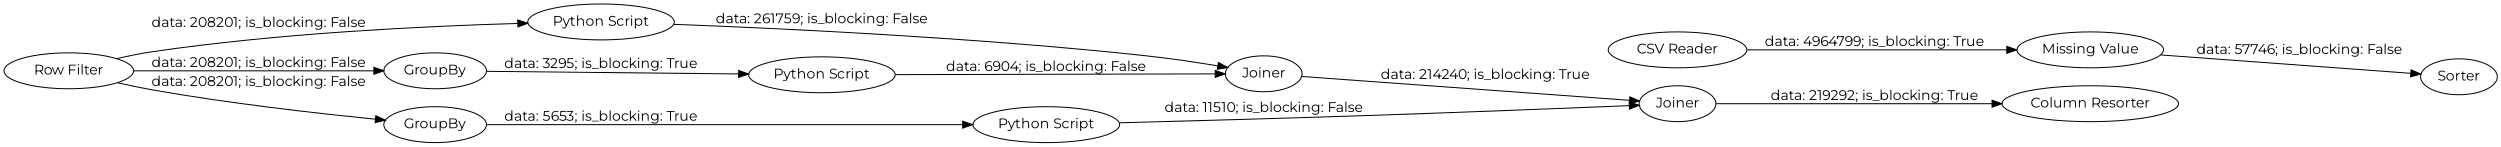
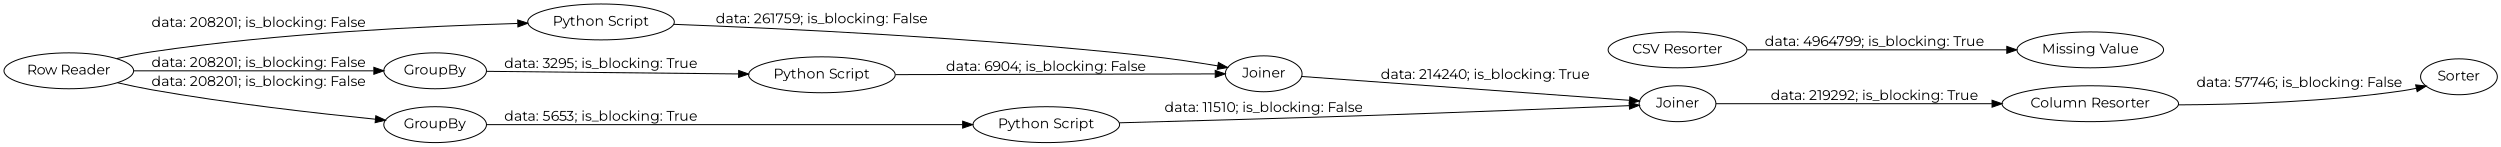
node "CSV Reader": label "CSV Reader" -> "CSV Resorter"
edge "Missing Value" -> "Sorter": now "Column Resorter" -> "Sorter"
node "Row Filter": label "Row Filter" -> "Row Reader"
